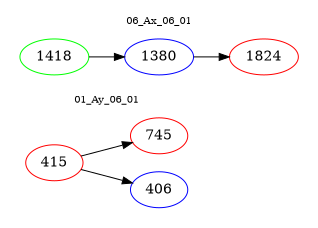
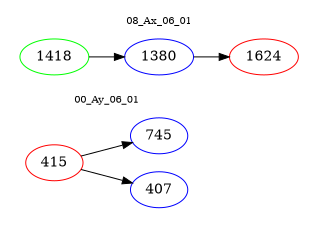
cluster "06_Ax_06_01": label "06_Ax_06_01" -> "08_Ax_06_01"
node "1824": label "1824" -> "1624"
cluster "01_Ay_06_01": label "01_Ay_06_01" -> "00_Ay_06_01"
node "745": color red -> blue
node "406": label "406" -> "407"
